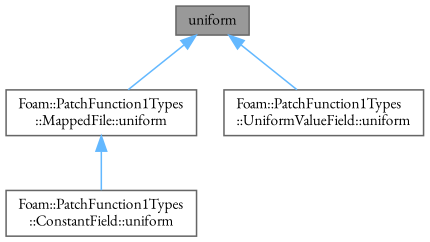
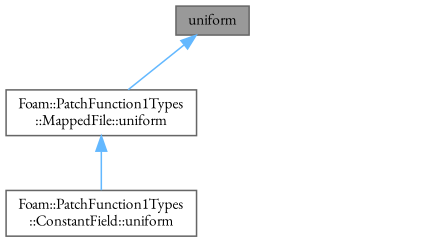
node "Foam::PatchFunction1Types ::UniformValueField::uniform": removed
